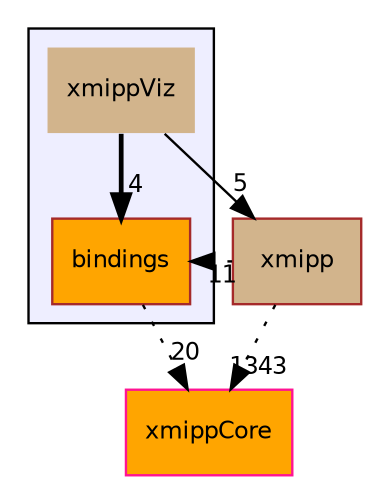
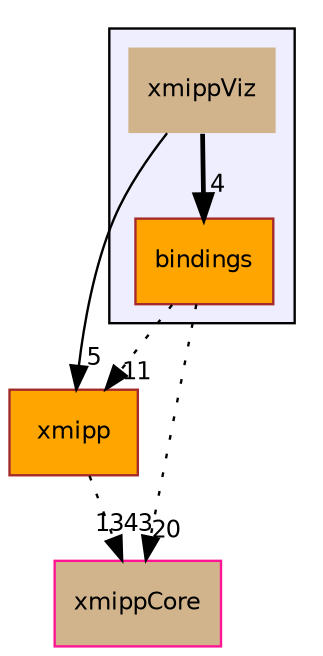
edge "xmipp" -> "bindings": reversed
node "xmipp": fillcolor tan -> orange
node "xmippCore": fillcolor orange -> tan
